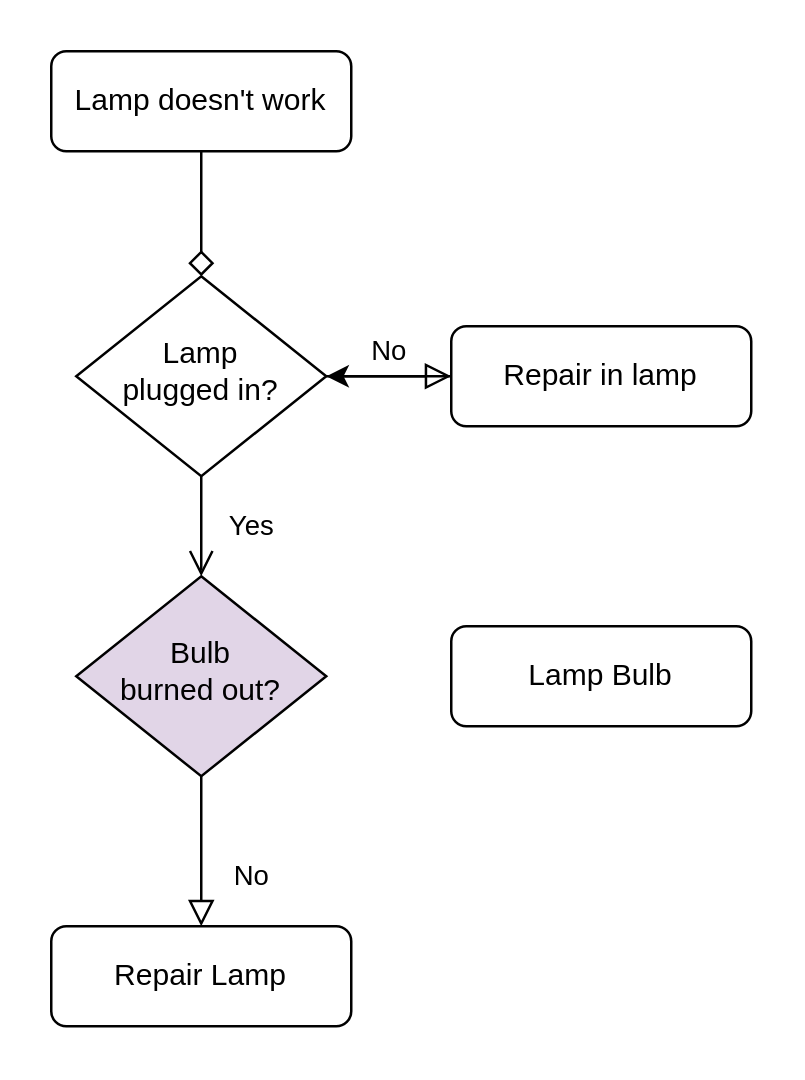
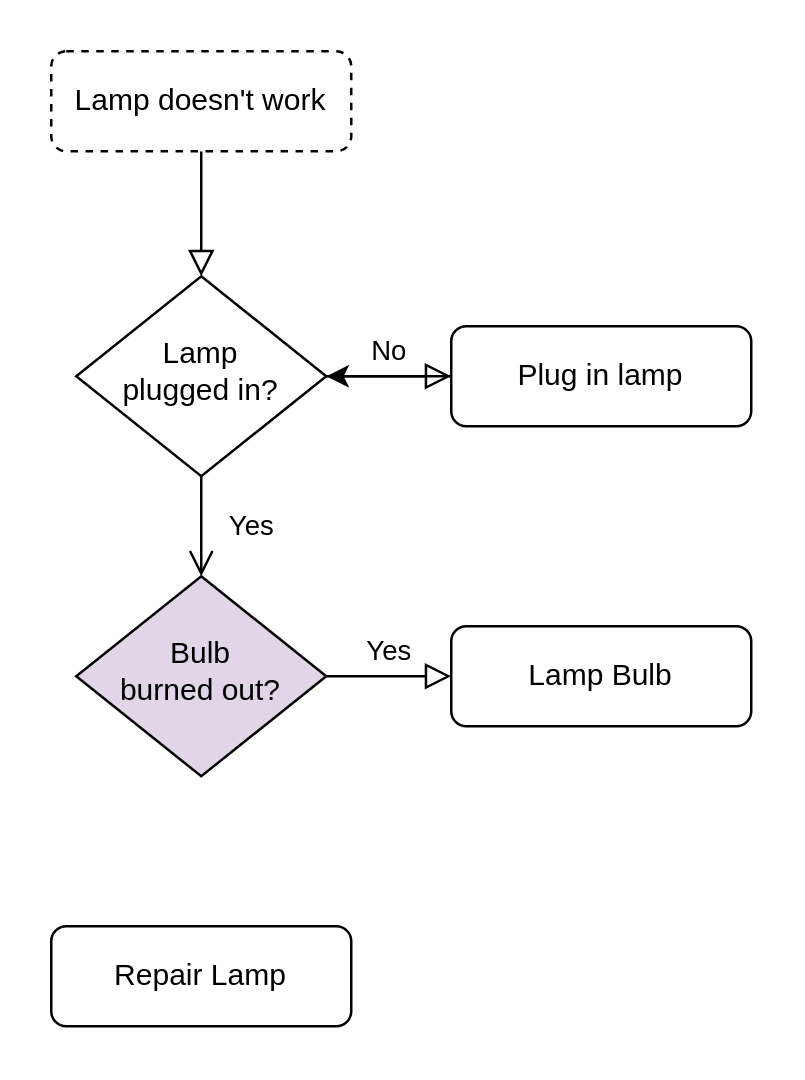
node "Lamp doesn't work": style solid -> dashed
edge "Lamp doesn't work" -> "Lamp plugged in?": arrowhead diamond -> block
node "Repair in lamp": label "Repair in lamp" -> "Plug in lamp"
edge "Bulb burned out?" -> "Lamp Bulb": added, label "Yes"
edge "Bulb burned out?" -> "Repair Lamp": removed, label "No"
